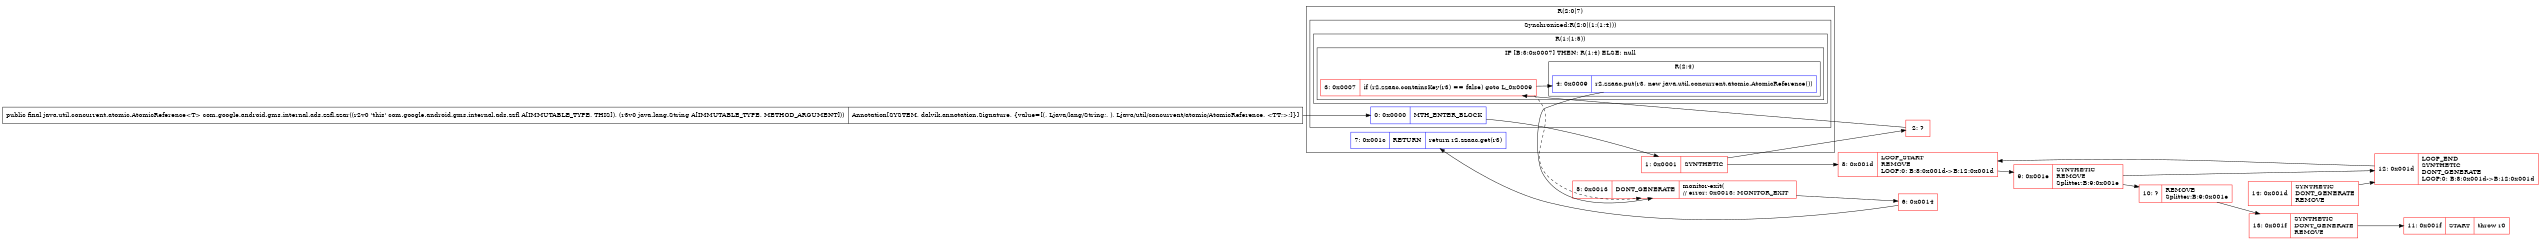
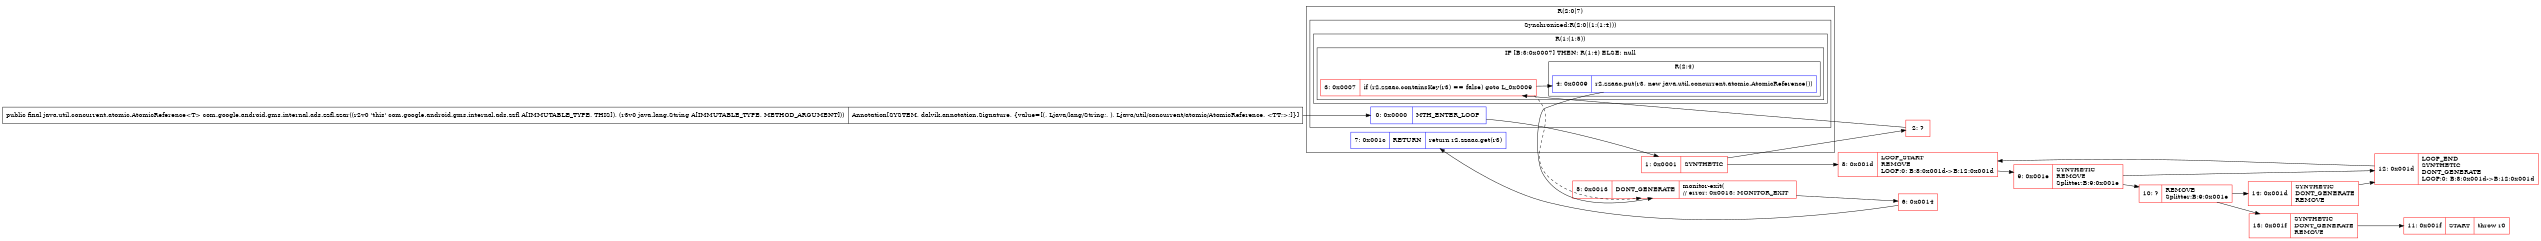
node "0: 0x0000": text "MTH_ENTER_BLOCK" -> "MTH_ENTER_LOOP"
edge "10: ?" -> "14: 0x001d": added
